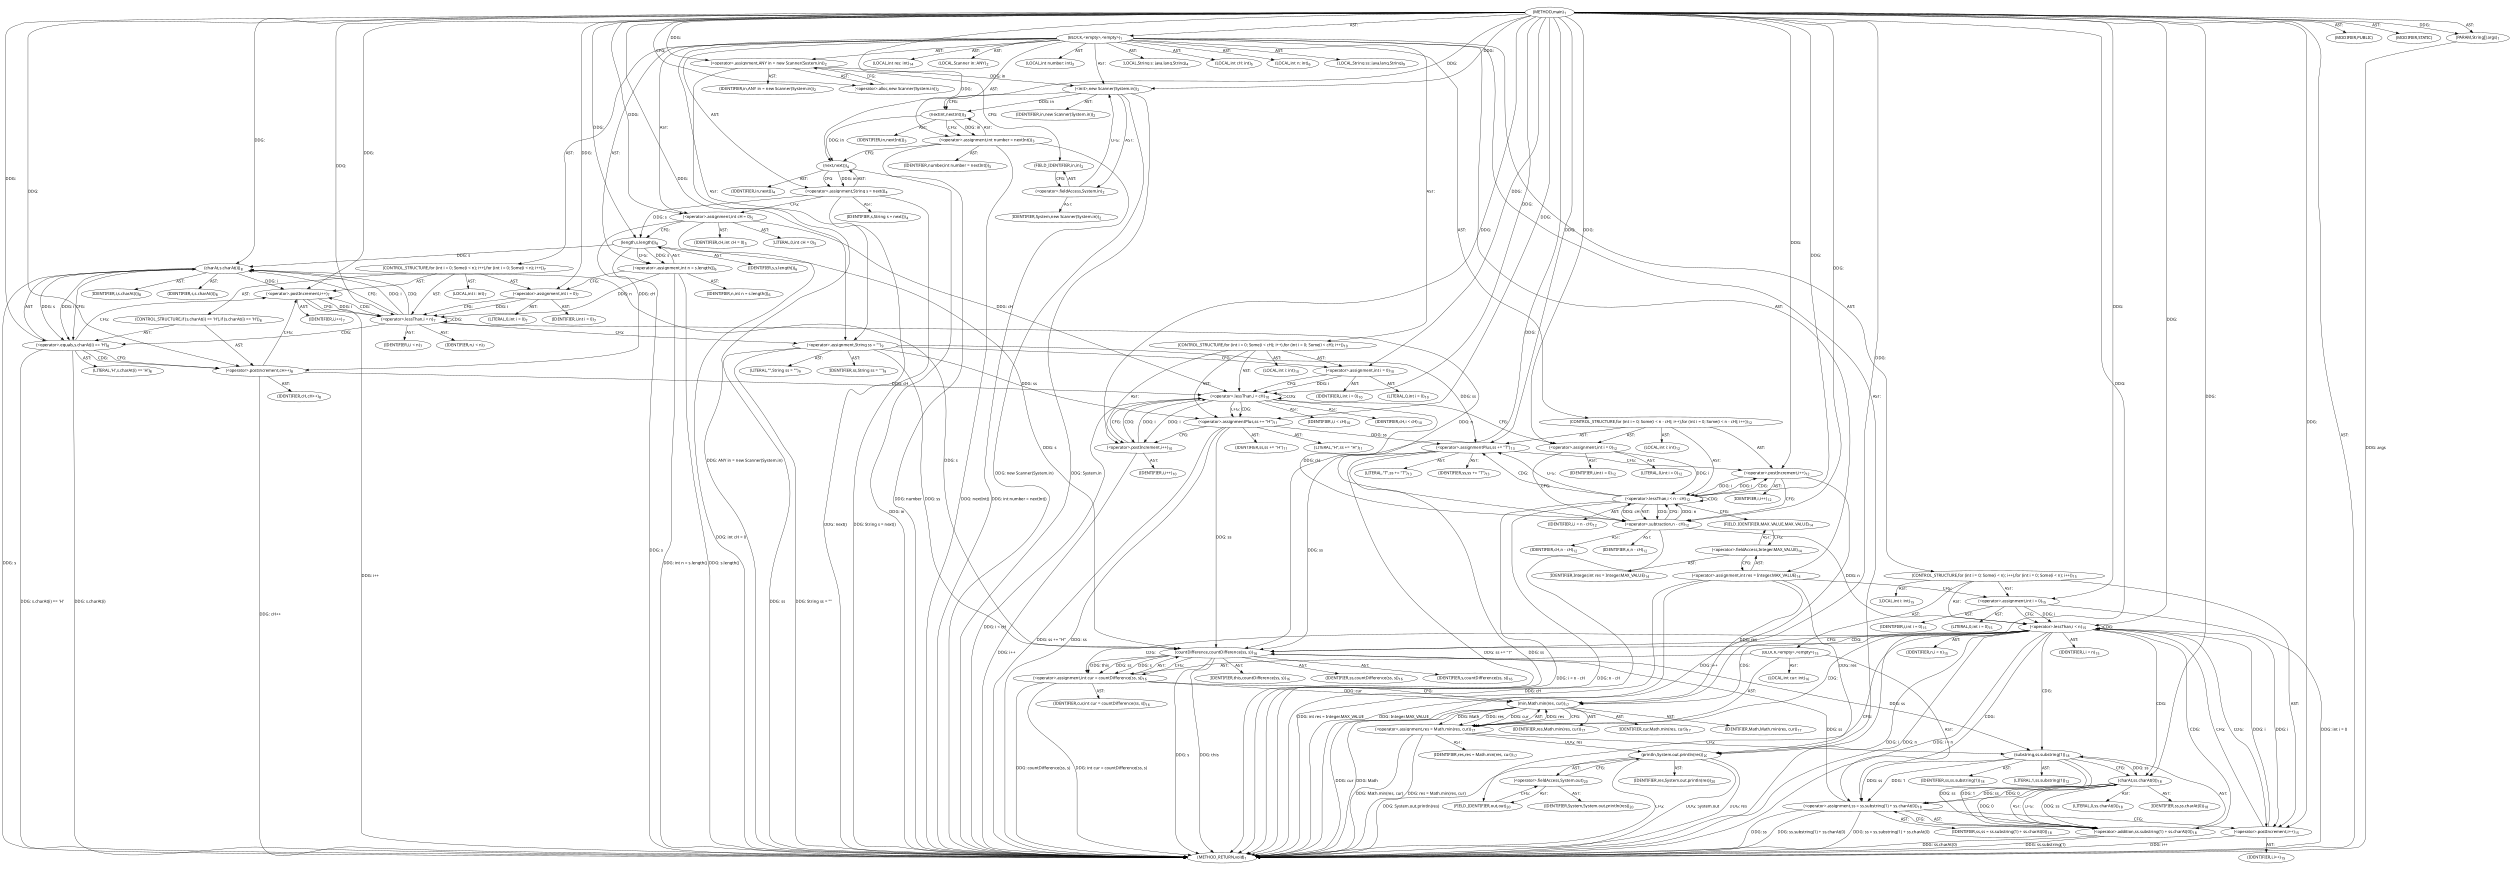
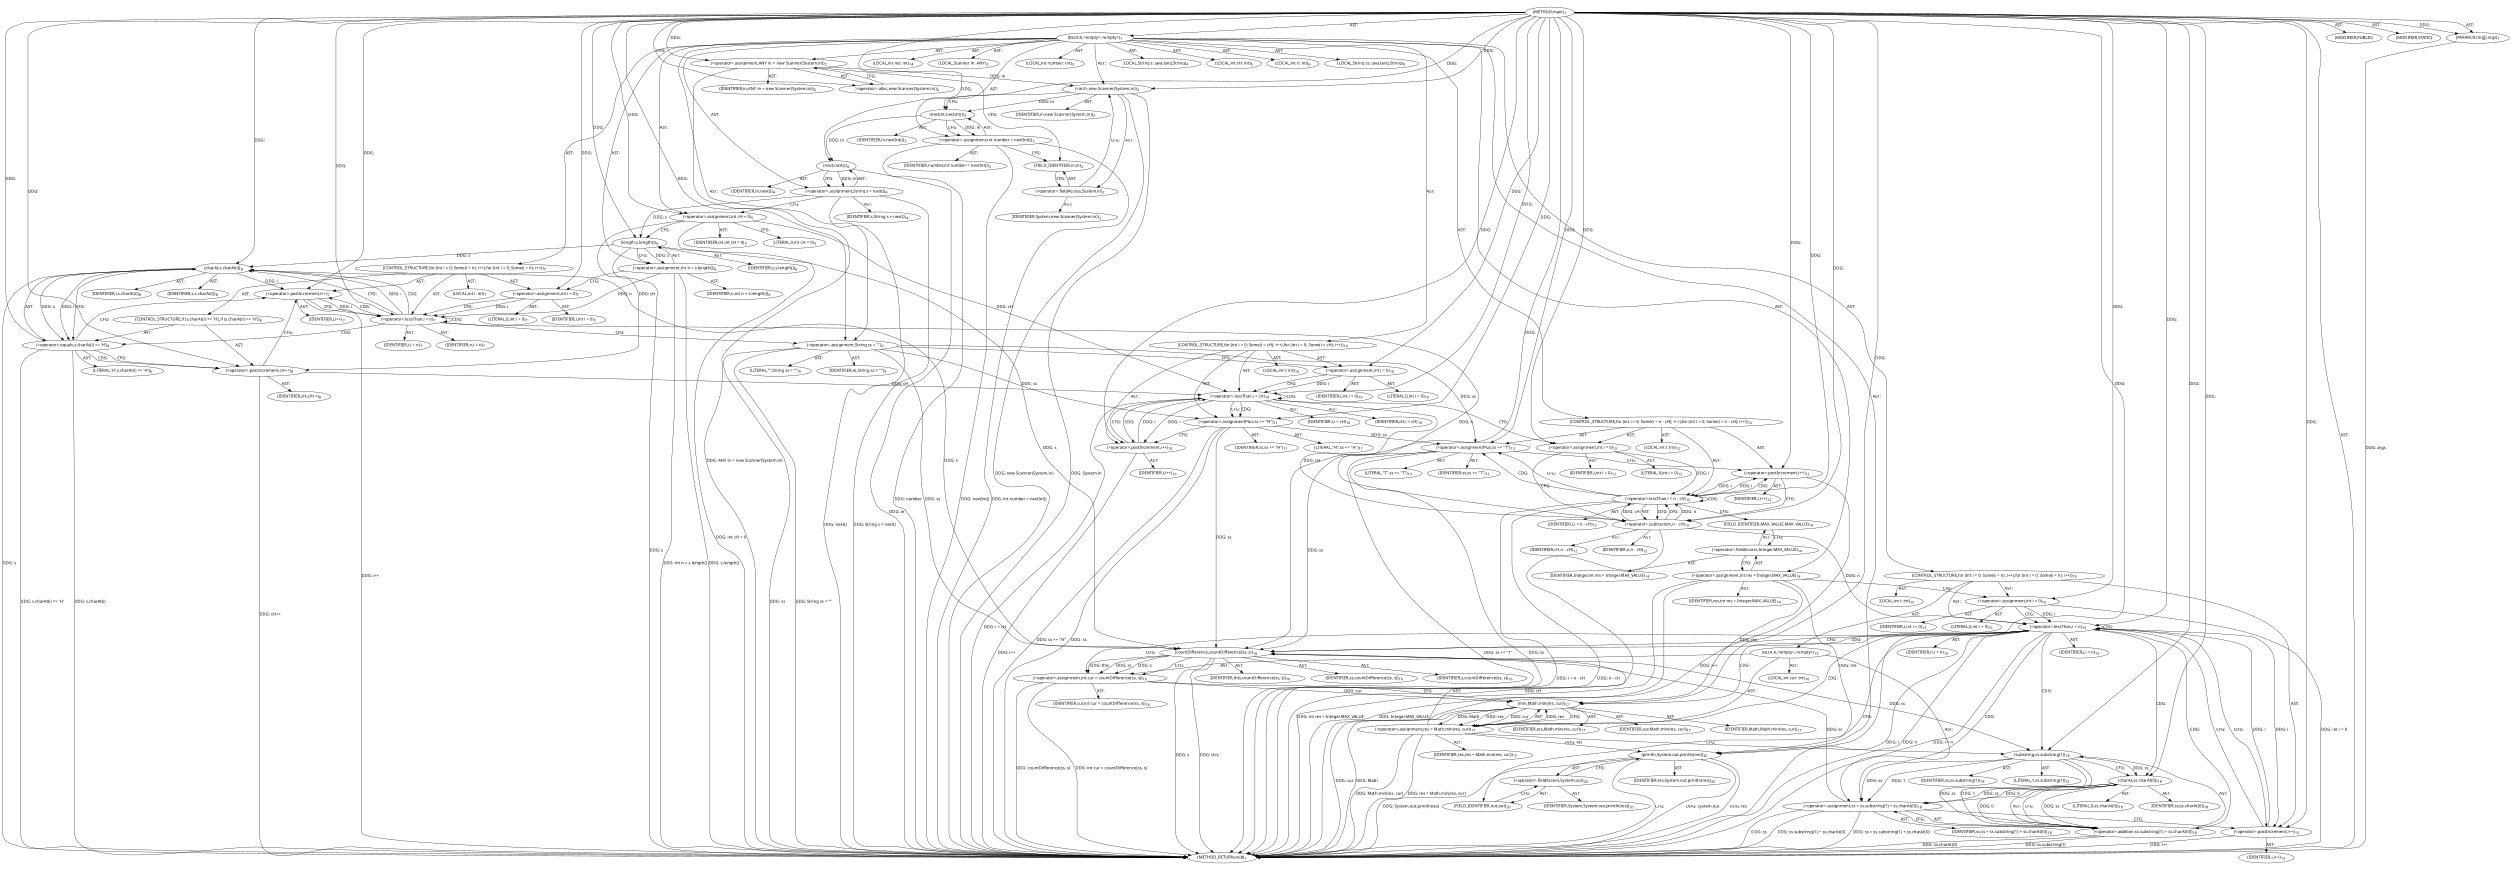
edge "(METHOD,main)" -> "(substring,ss.substring(1))": added, label "DDG:"
edge "(<operator>.assignment,int number = nextInt())" -> "(next,next())": now "(<operator>.assignment,int number = nextInt())" -> "(FIELD_IDENTIFIER,in,in)"
edge "(<operator>.assignment,int cH = 0)" -> "(LITERAL,0,int cH = 0)": label "AST: " -> "CFG: "
node "(IDENTIFIER,res,int res = Integer.MAX_VALUE)": added
edge "(<operator>.assignment,int cur = countDifference(ss, s))" -> "(countDifference,countDifference(ss, s))": now "(<operator>.assignment,res = Math.min(res, cur))" -> "(countDifference,countDifference(ss, s))"
